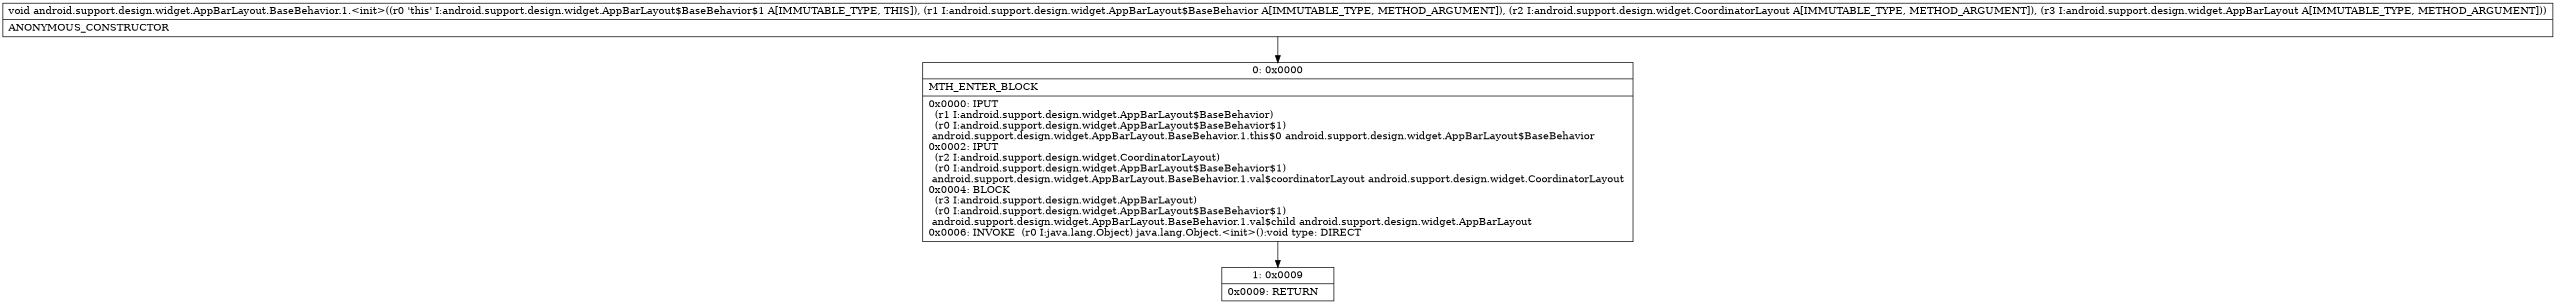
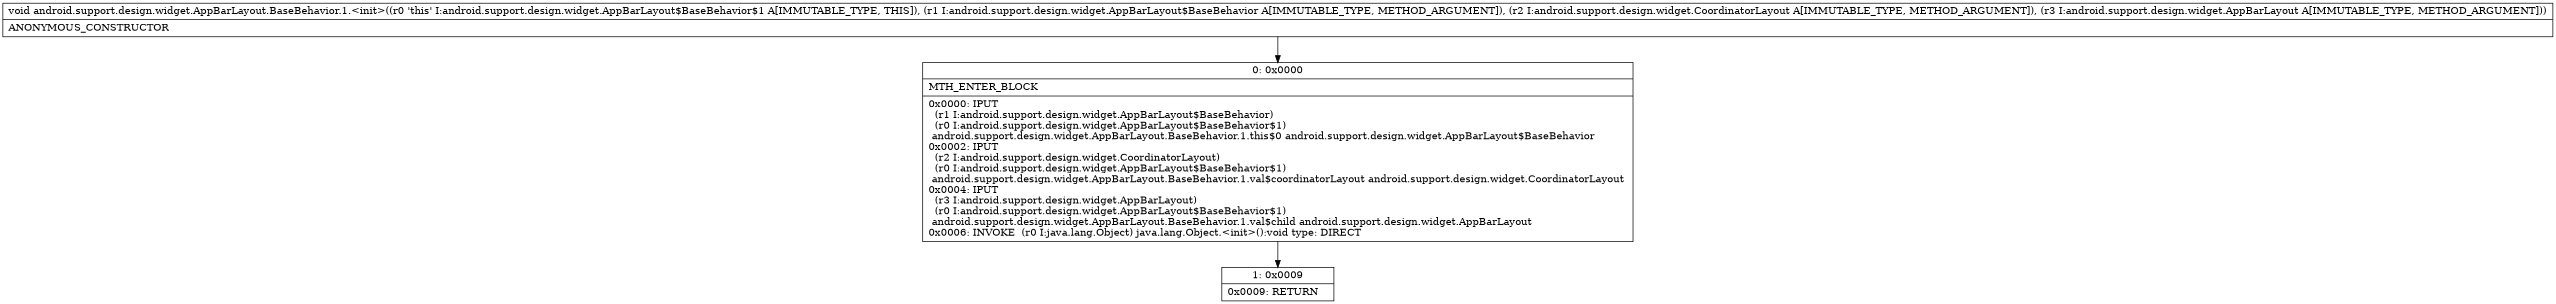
node "0: 0x0000": text "0x0004: BLOCK" -> "0x0004: IPUT"
